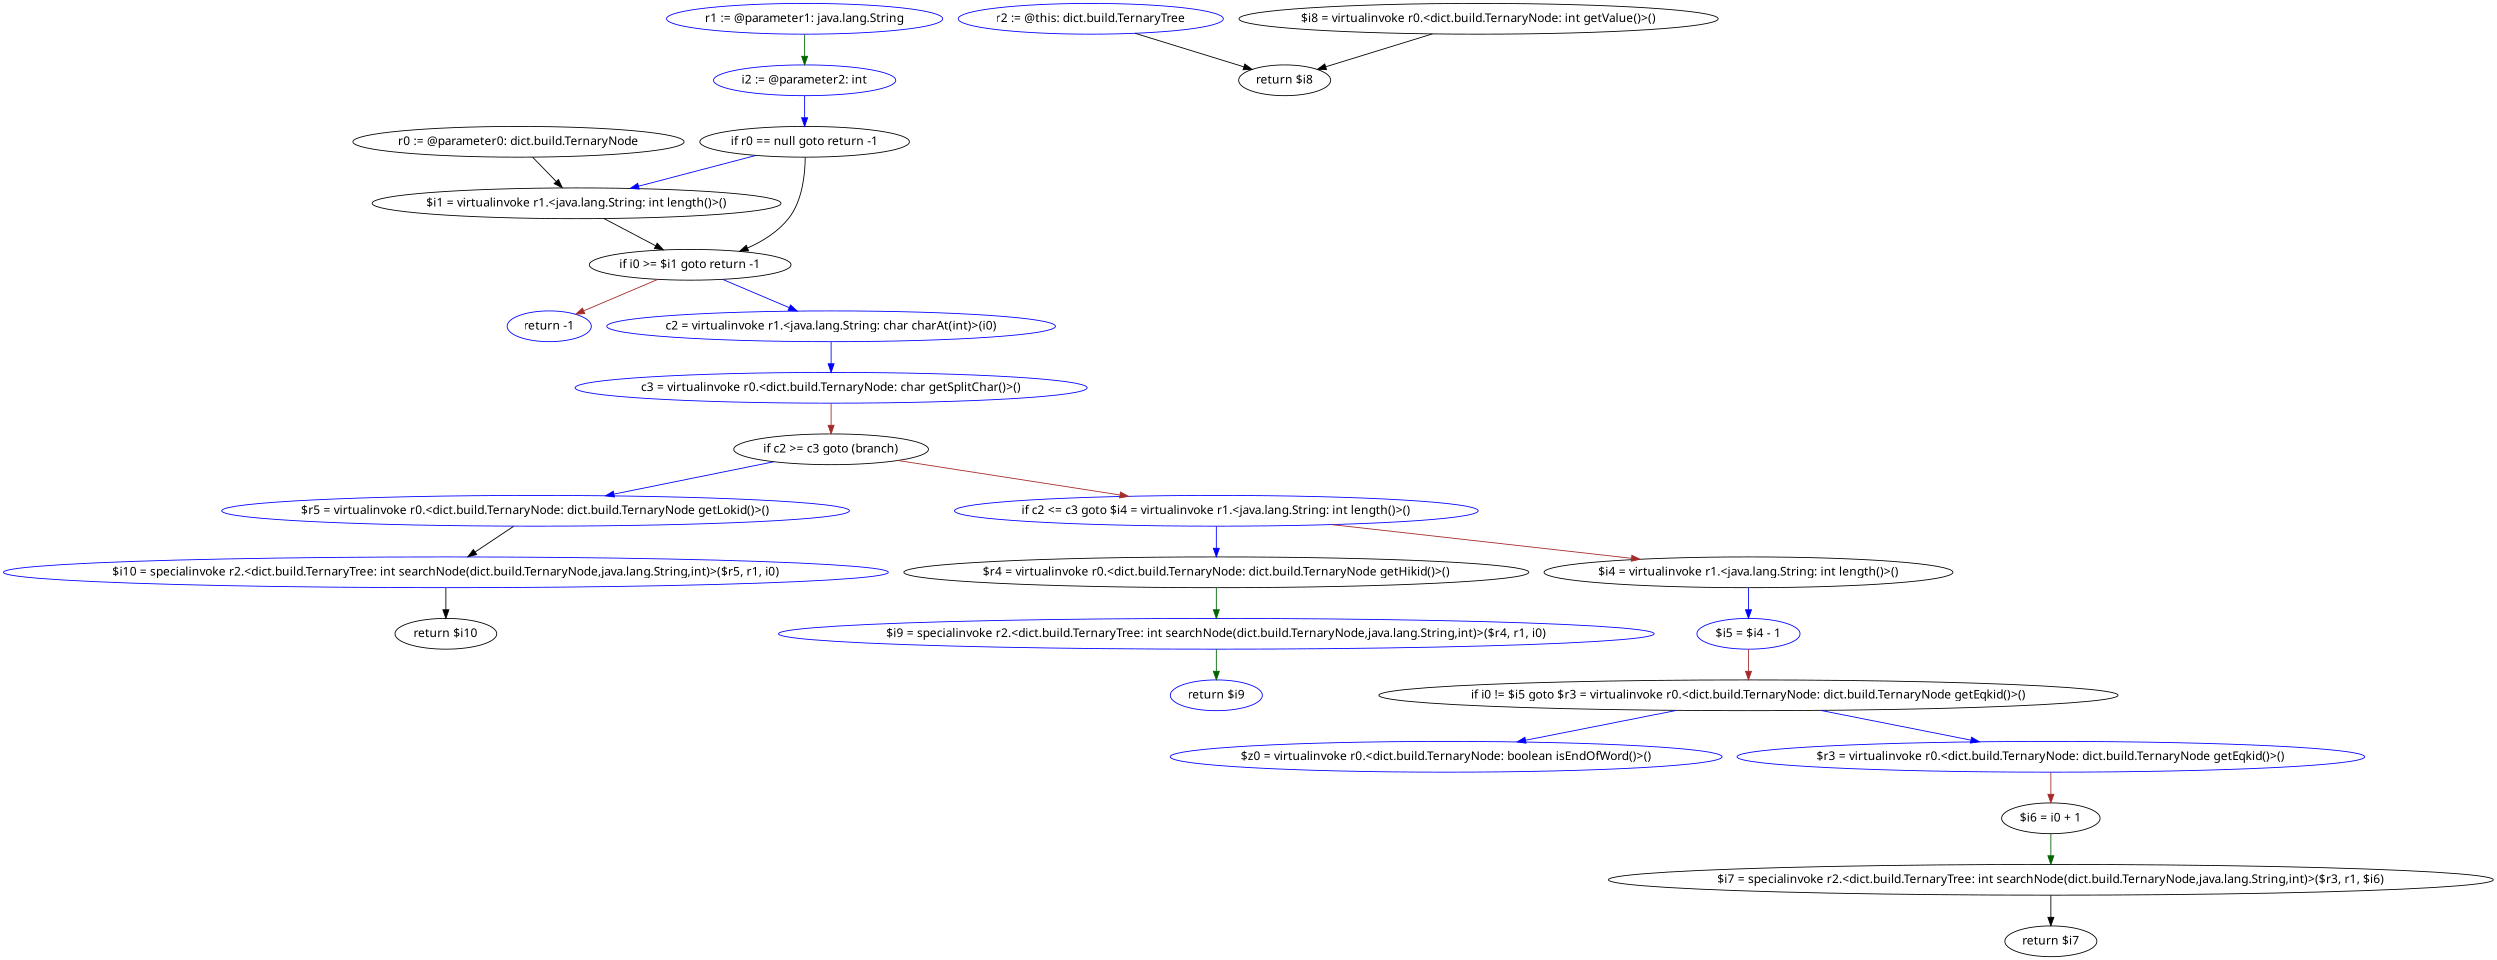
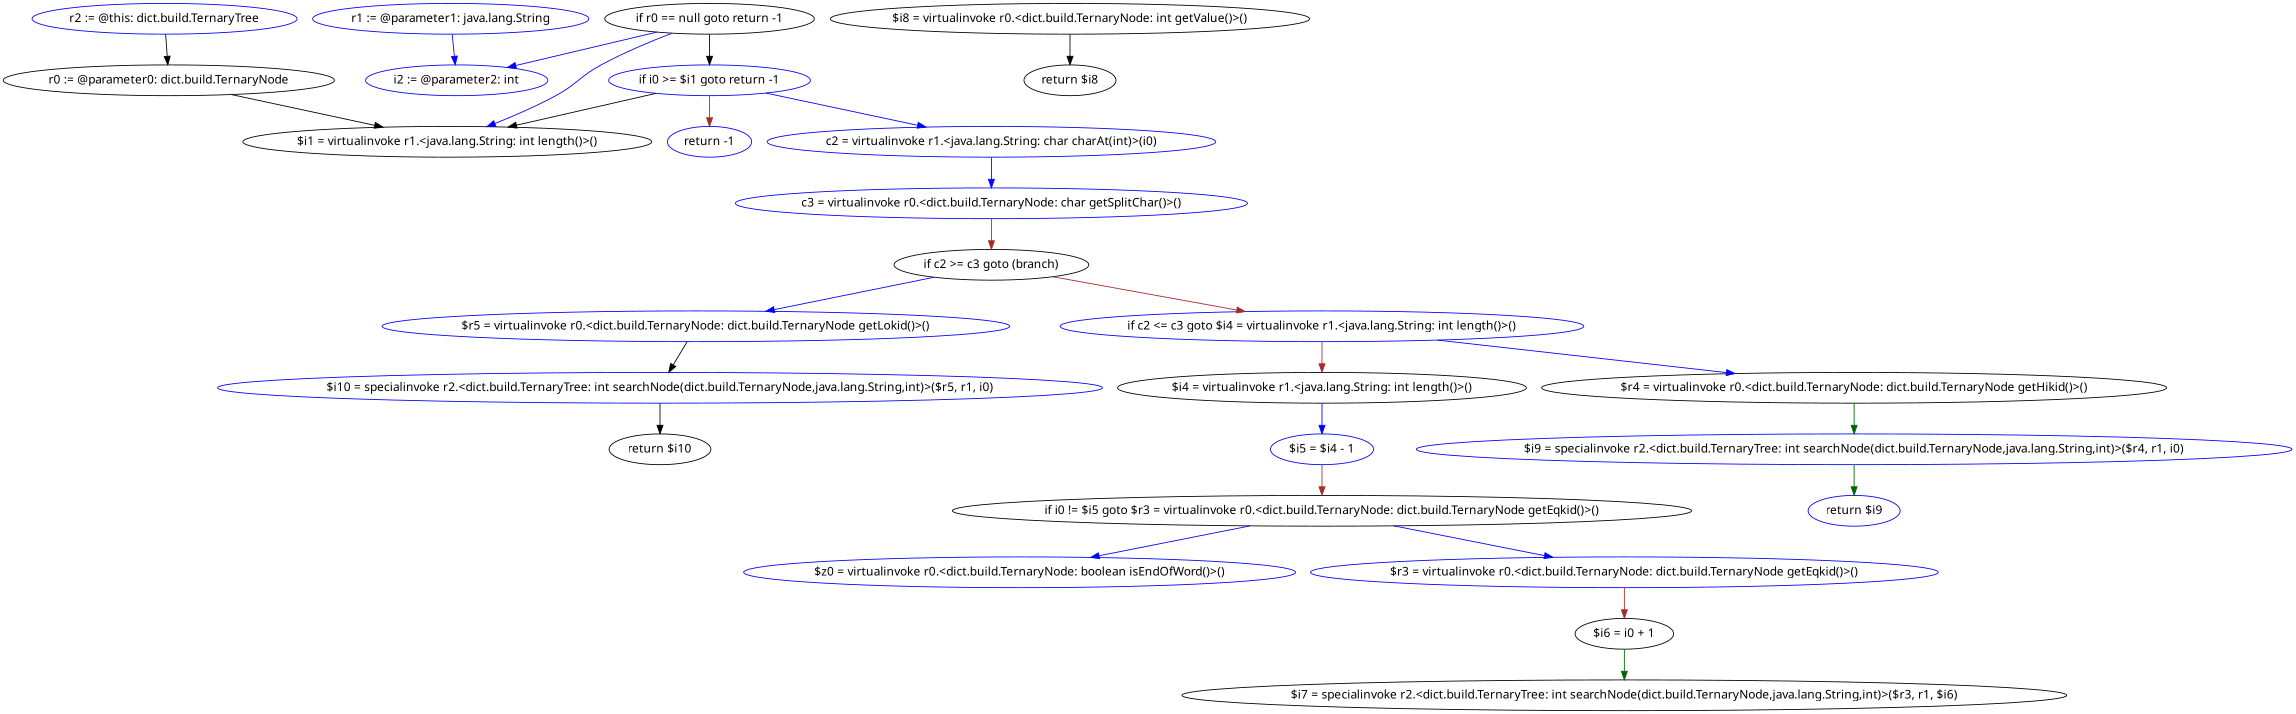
edge "r1 := @parameter1: java.lang.String" -> "i2 := @parameter2: int": color darkgreen -> blue
edge "r2 := @this: dict.build.TernaryTree" -> "return $i8": now "r2 := @this: dict.build.TernaryTree" -> "r0 := @parameter0: dict.build.TernaryNode"
edge "i2 := @parameter2: int" -> "if r0 == null goto return -1": reversed
edge "$i1 = virtualinvoke r1.<java.lang.String: int length()>()" -> "if i0 >= $i1 goto return -1": reversed
node "if i0 >= $i1 goto return -1": color black -> blue
node "return $i7": removed
